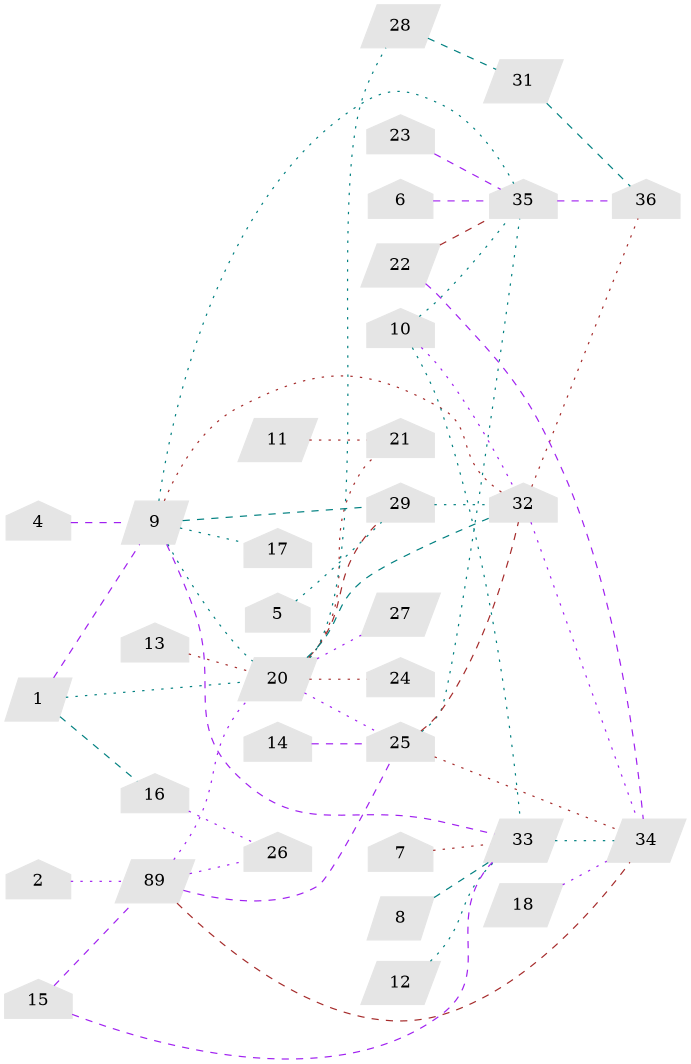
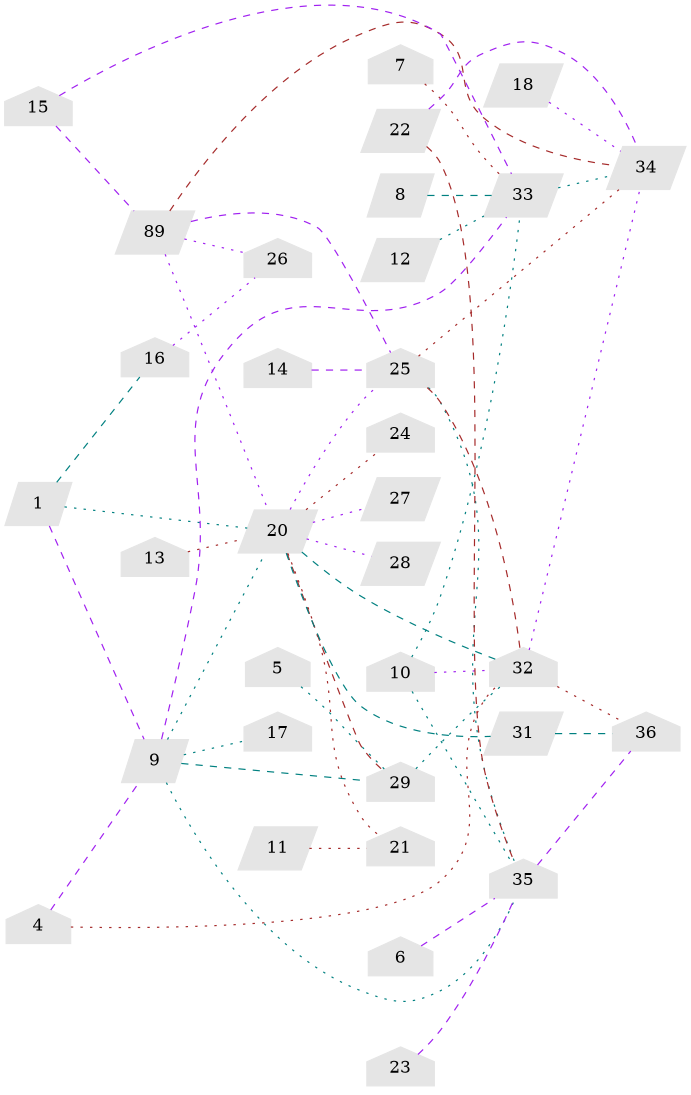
edge "28" -- "31": now "20" -- "31"
edge "28" -- "20": color teal -> purple
edge "32" -- "9": now "32" -- "4"
node "2": removed
